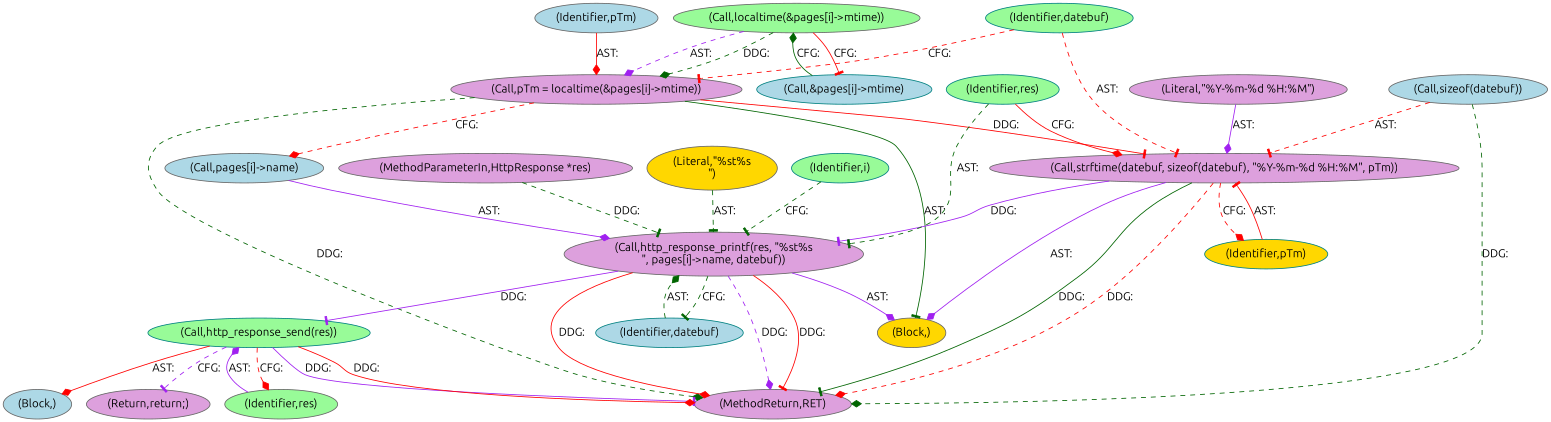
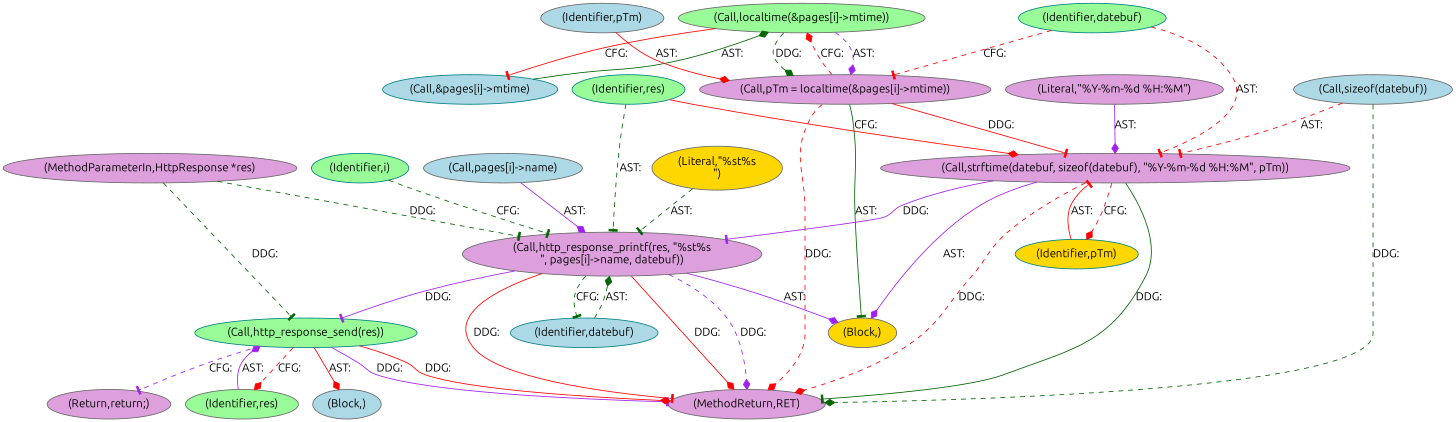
edge "(Call,&pages[i]->mtime)" -> "(Call,localtime(&pages[i]->mtime))": label "CFG: " -> "AST: "
edge "(Call,pTm = localtime(&pages[i]->mtime))" -> "(Call,pages[i]->name)": now "(Call,pTm = localtime(&pages[i]->mtime))" -> "(Call,localtime(&pages[i]->mtime))"
edge "(Call,pTm = localtime(&pages[i]->mtime))" -> "(MethodReturn,RET)": color darkgreen -> red
edge "(MethodParameterIn,HttpResponse *res)" -> "(Call,http_response_send(res))": added, label "DDG:"
